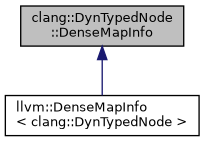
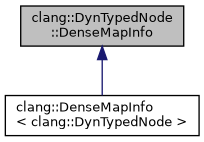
node "llvm::DenseMapInfo < clang::DynTypedNode >": label "llvm::DenseMapInfo < clang::DynTypedNode >" -> "clang::DenseMapInfo < clang::DynTypedNode >"
